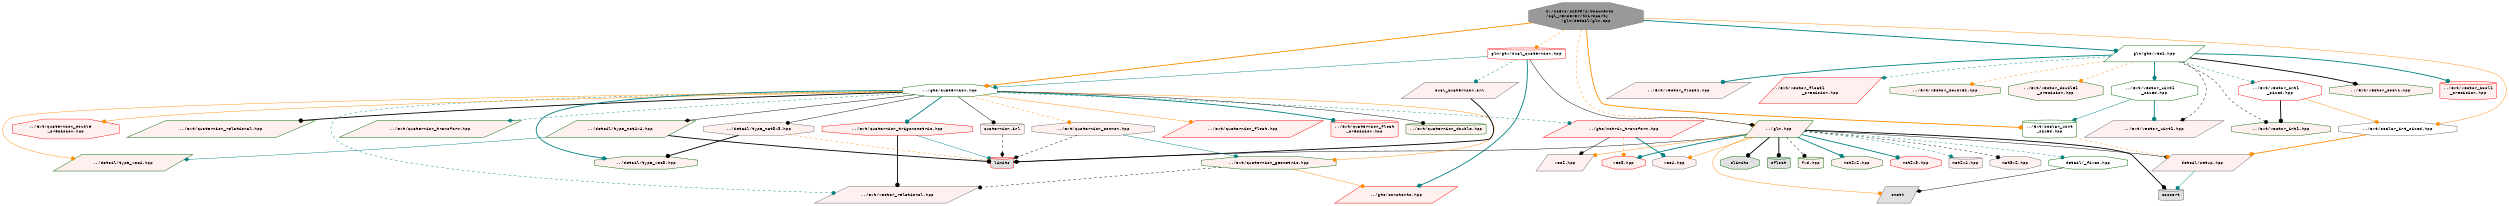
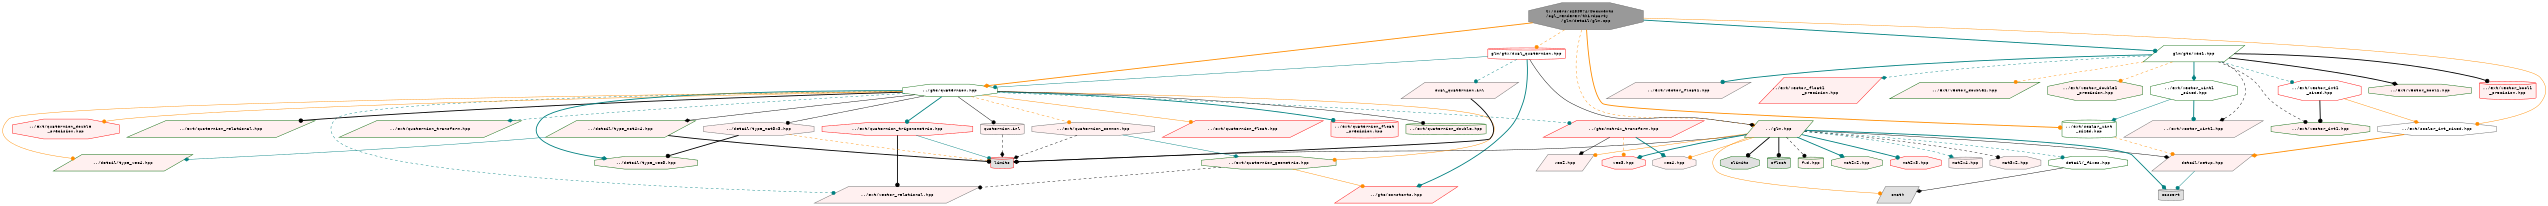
edge "glm/gtc/vec1.hpp" -> "../ext/vector_bool1 _precision.hpp": color teal -> black
node "../ext/vector_double1.hpp": shape octagon -> parallelogram
edge "../glm.hpp" -> "cassert": color black -> teal
